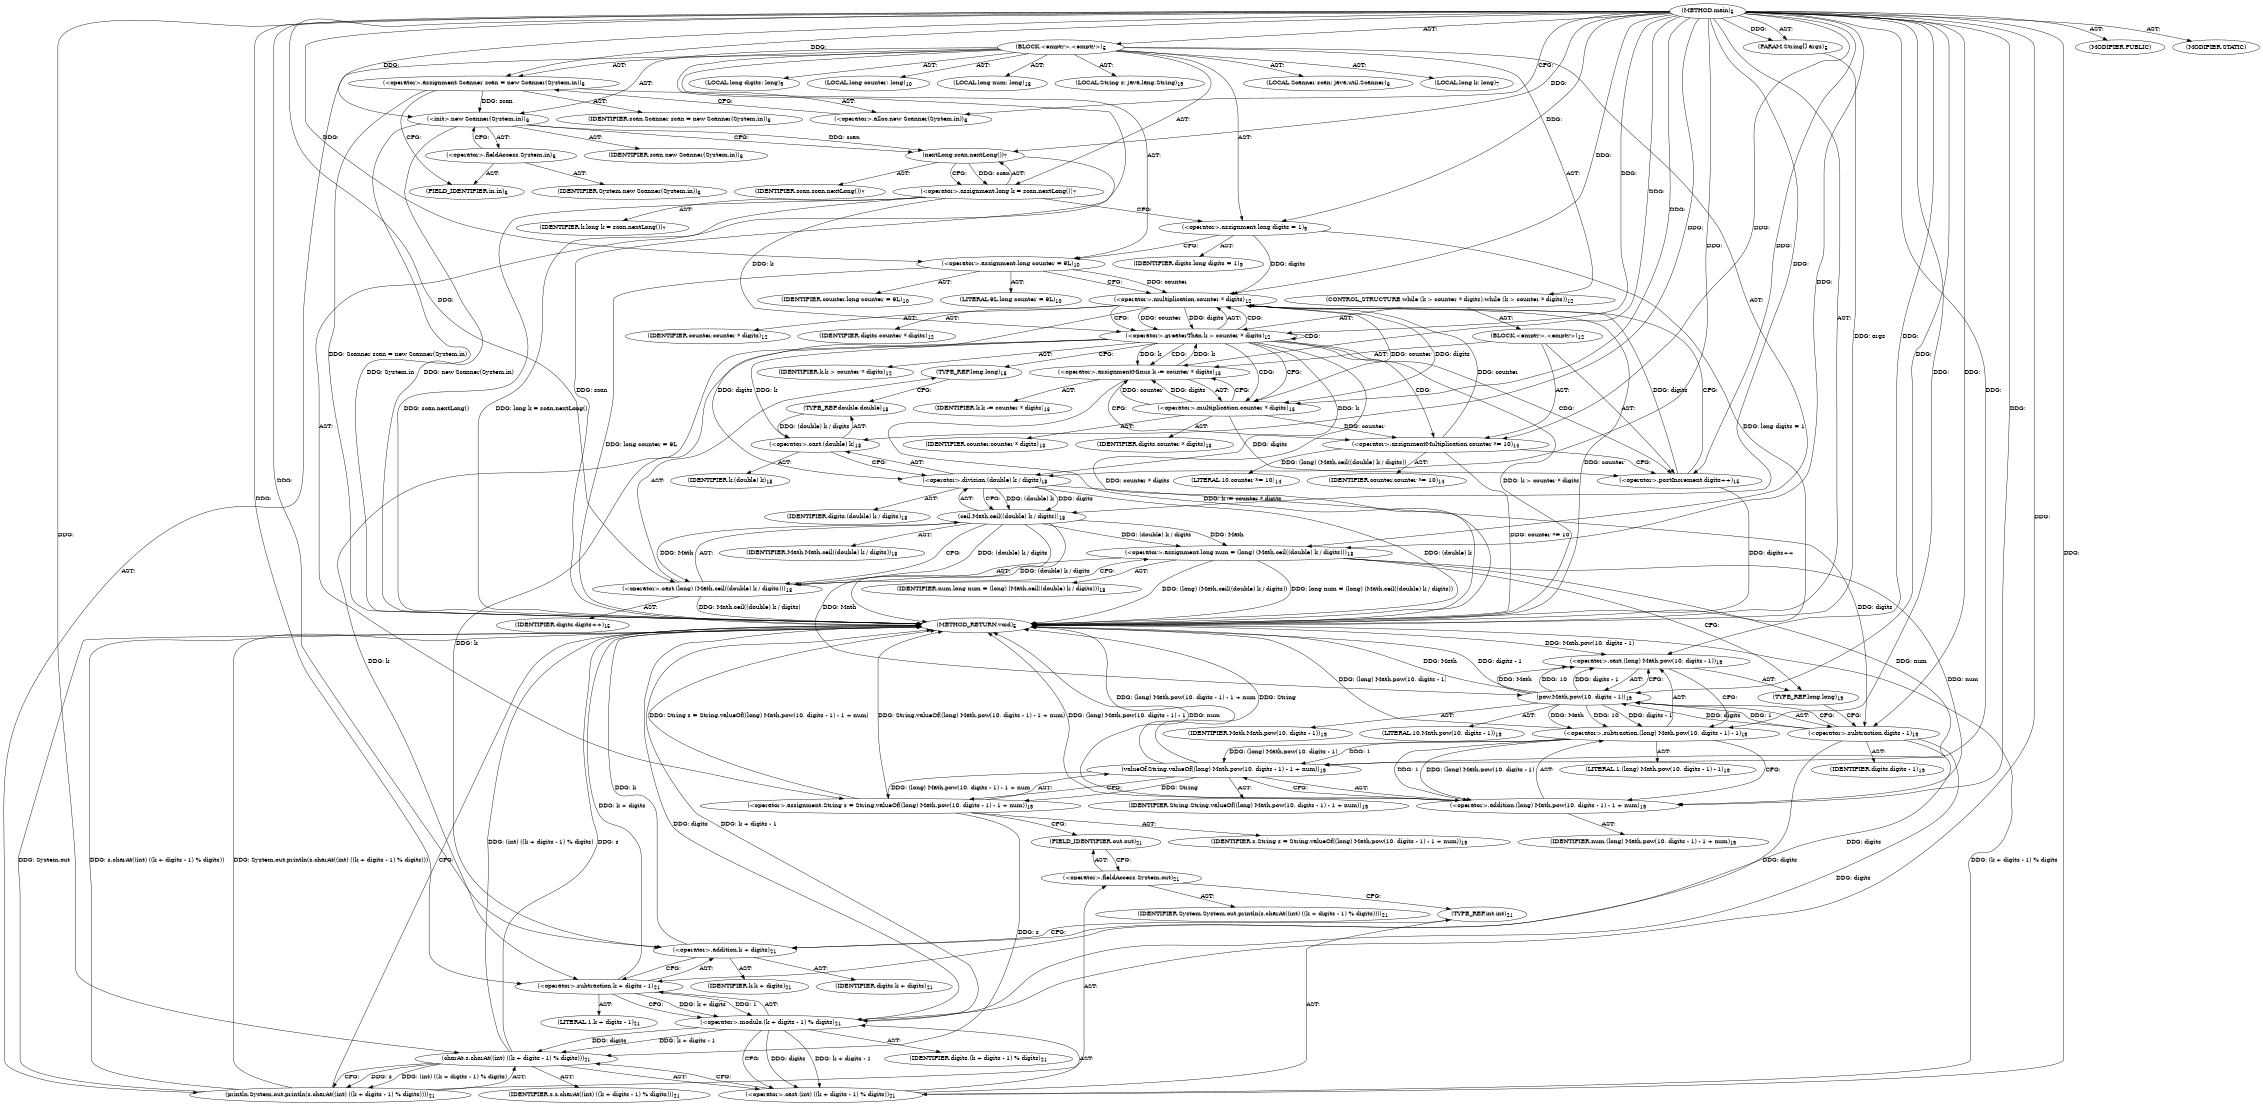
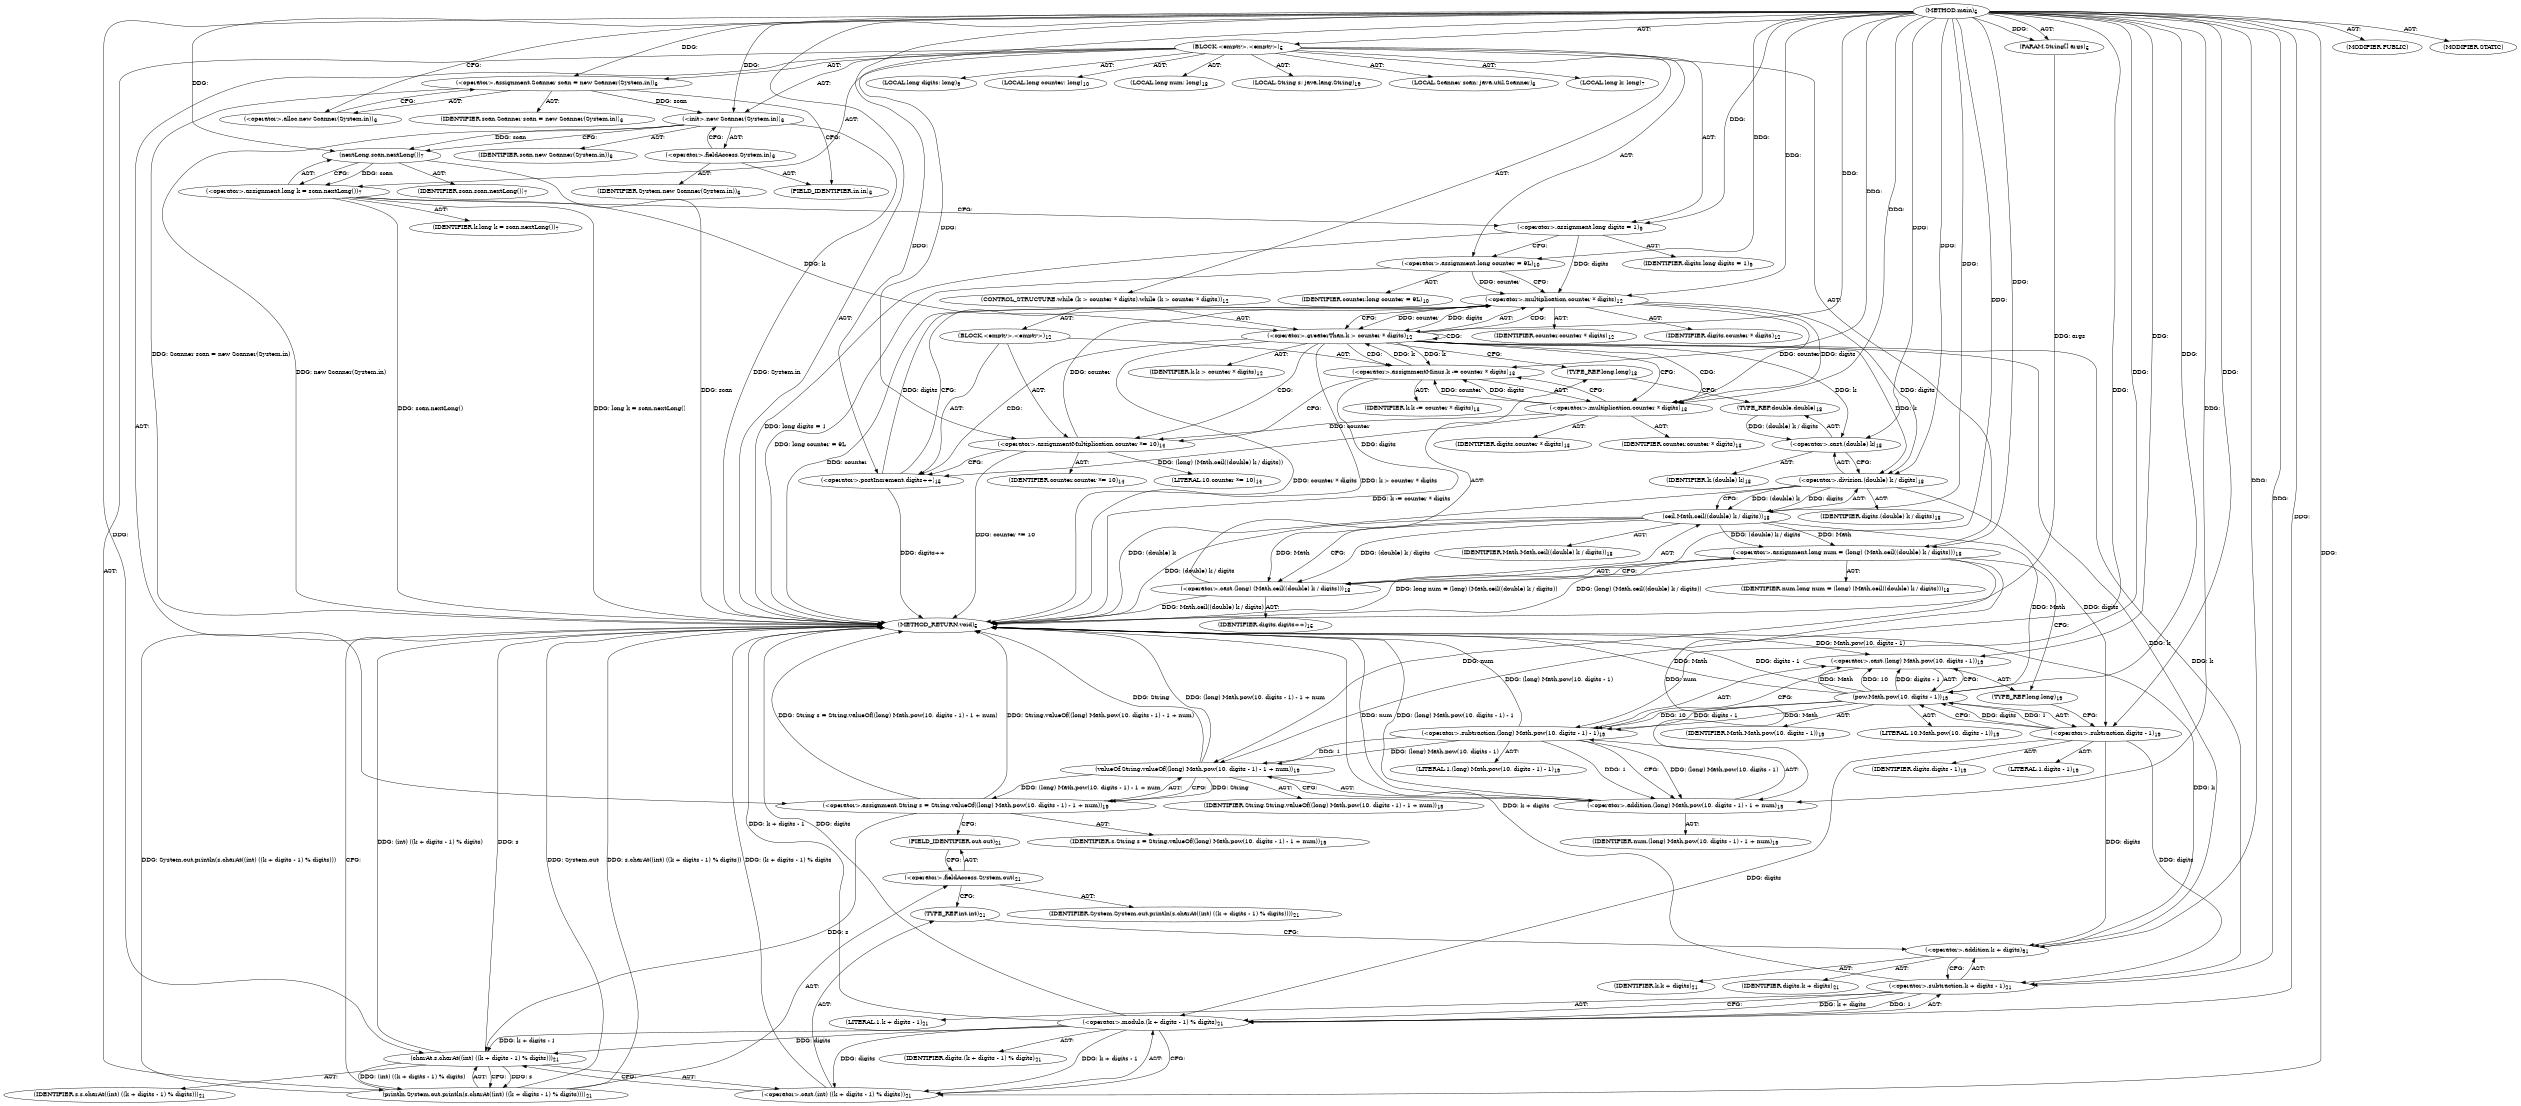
node "(LITERAL,9L,long counter = 9L)": removed
node "(LITERAL,1,digits - 1)": added
node "(<operator>.addition,k + digits)": text "21" -> "91"
